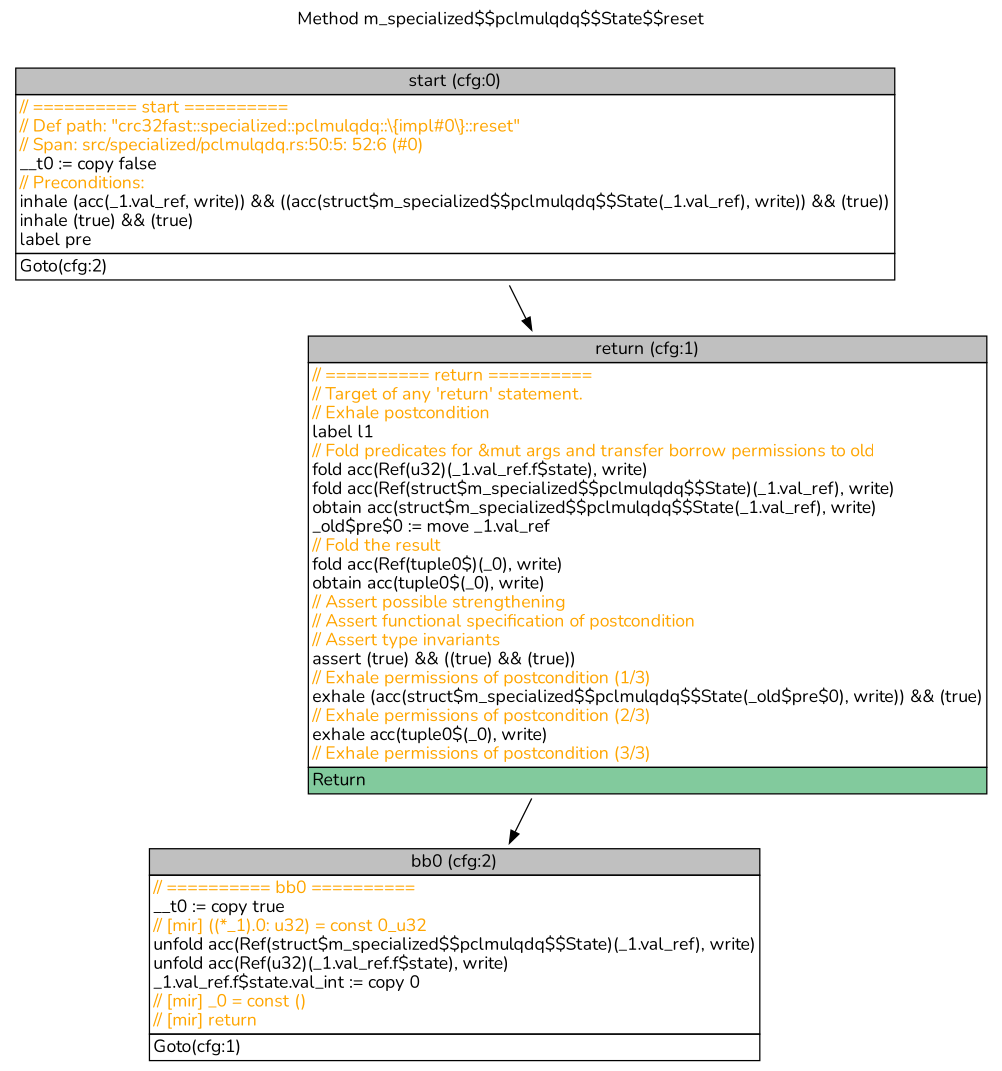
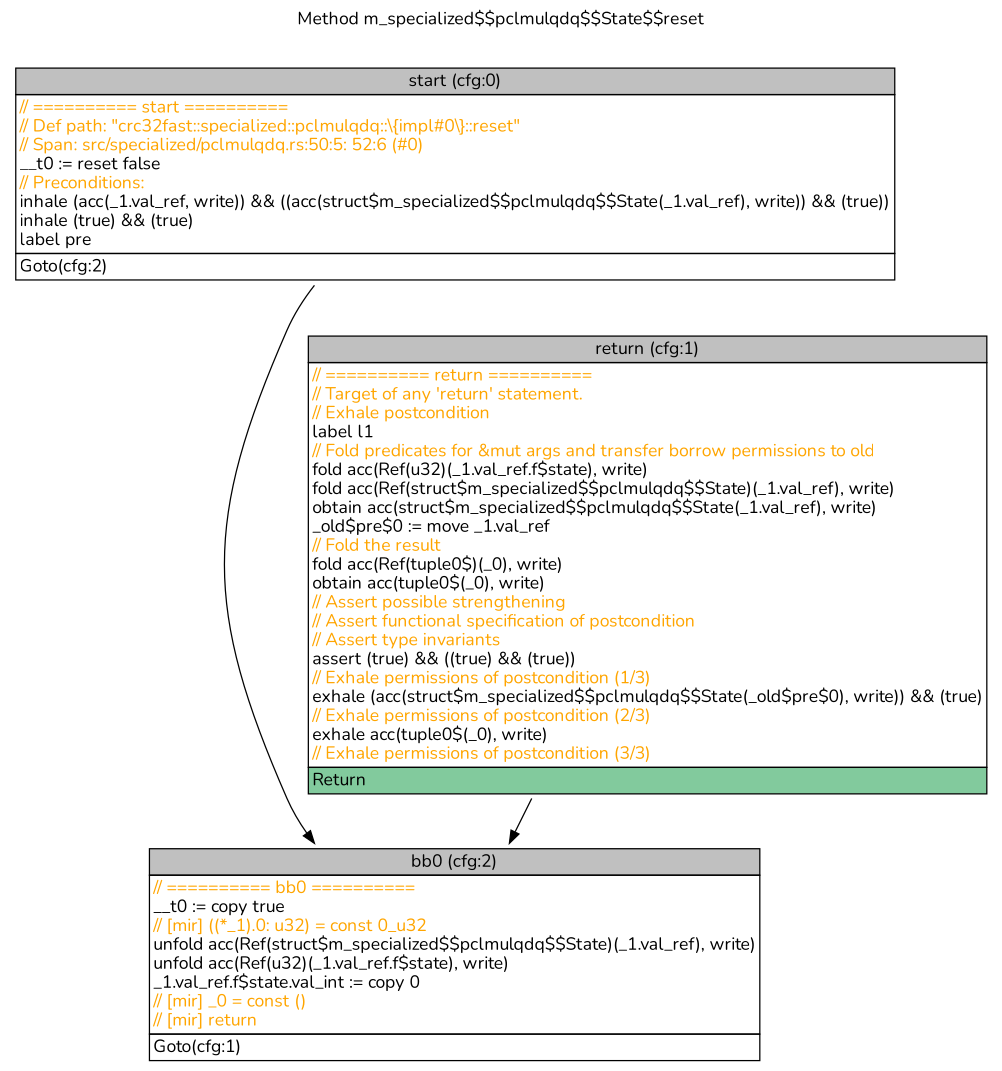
node "start (cfg:0)": text "__t0 := copy false" -> "__t0 := reset false"
edge "start (cfg:0)" -> "return (cfg:1)": now "start (cfg:0)" -> "bb0 (cfg:2)"
